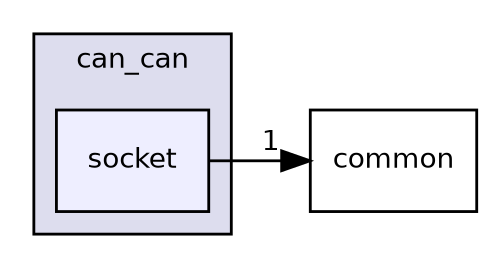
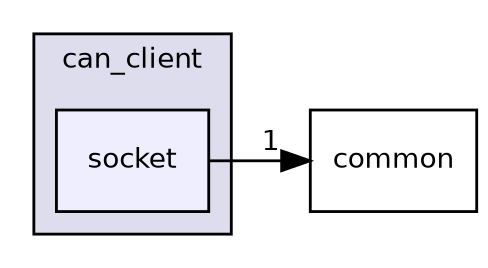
cluster "can_can": label "can_can" -> "can_client"
